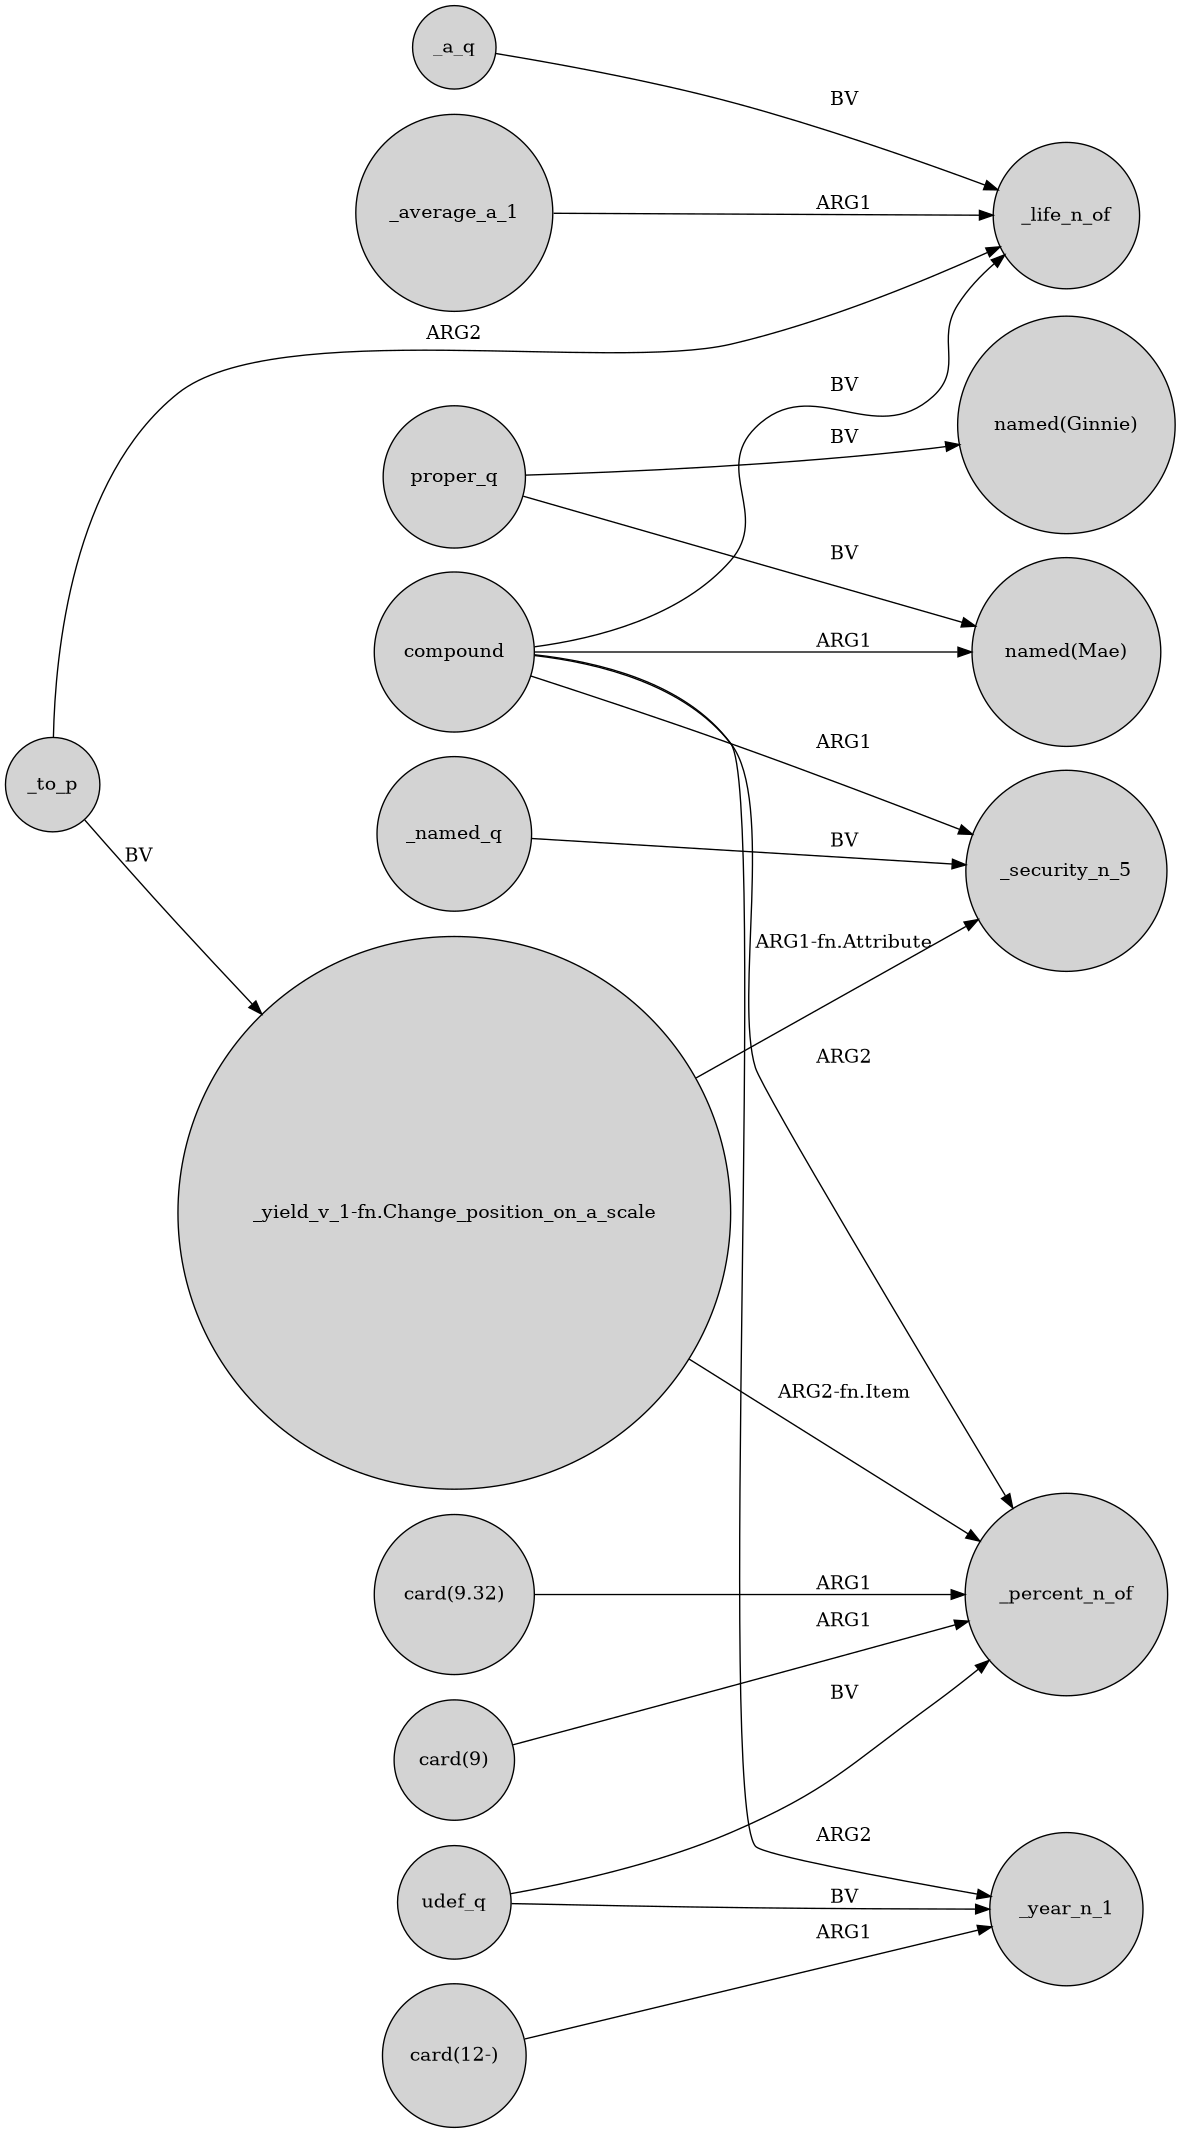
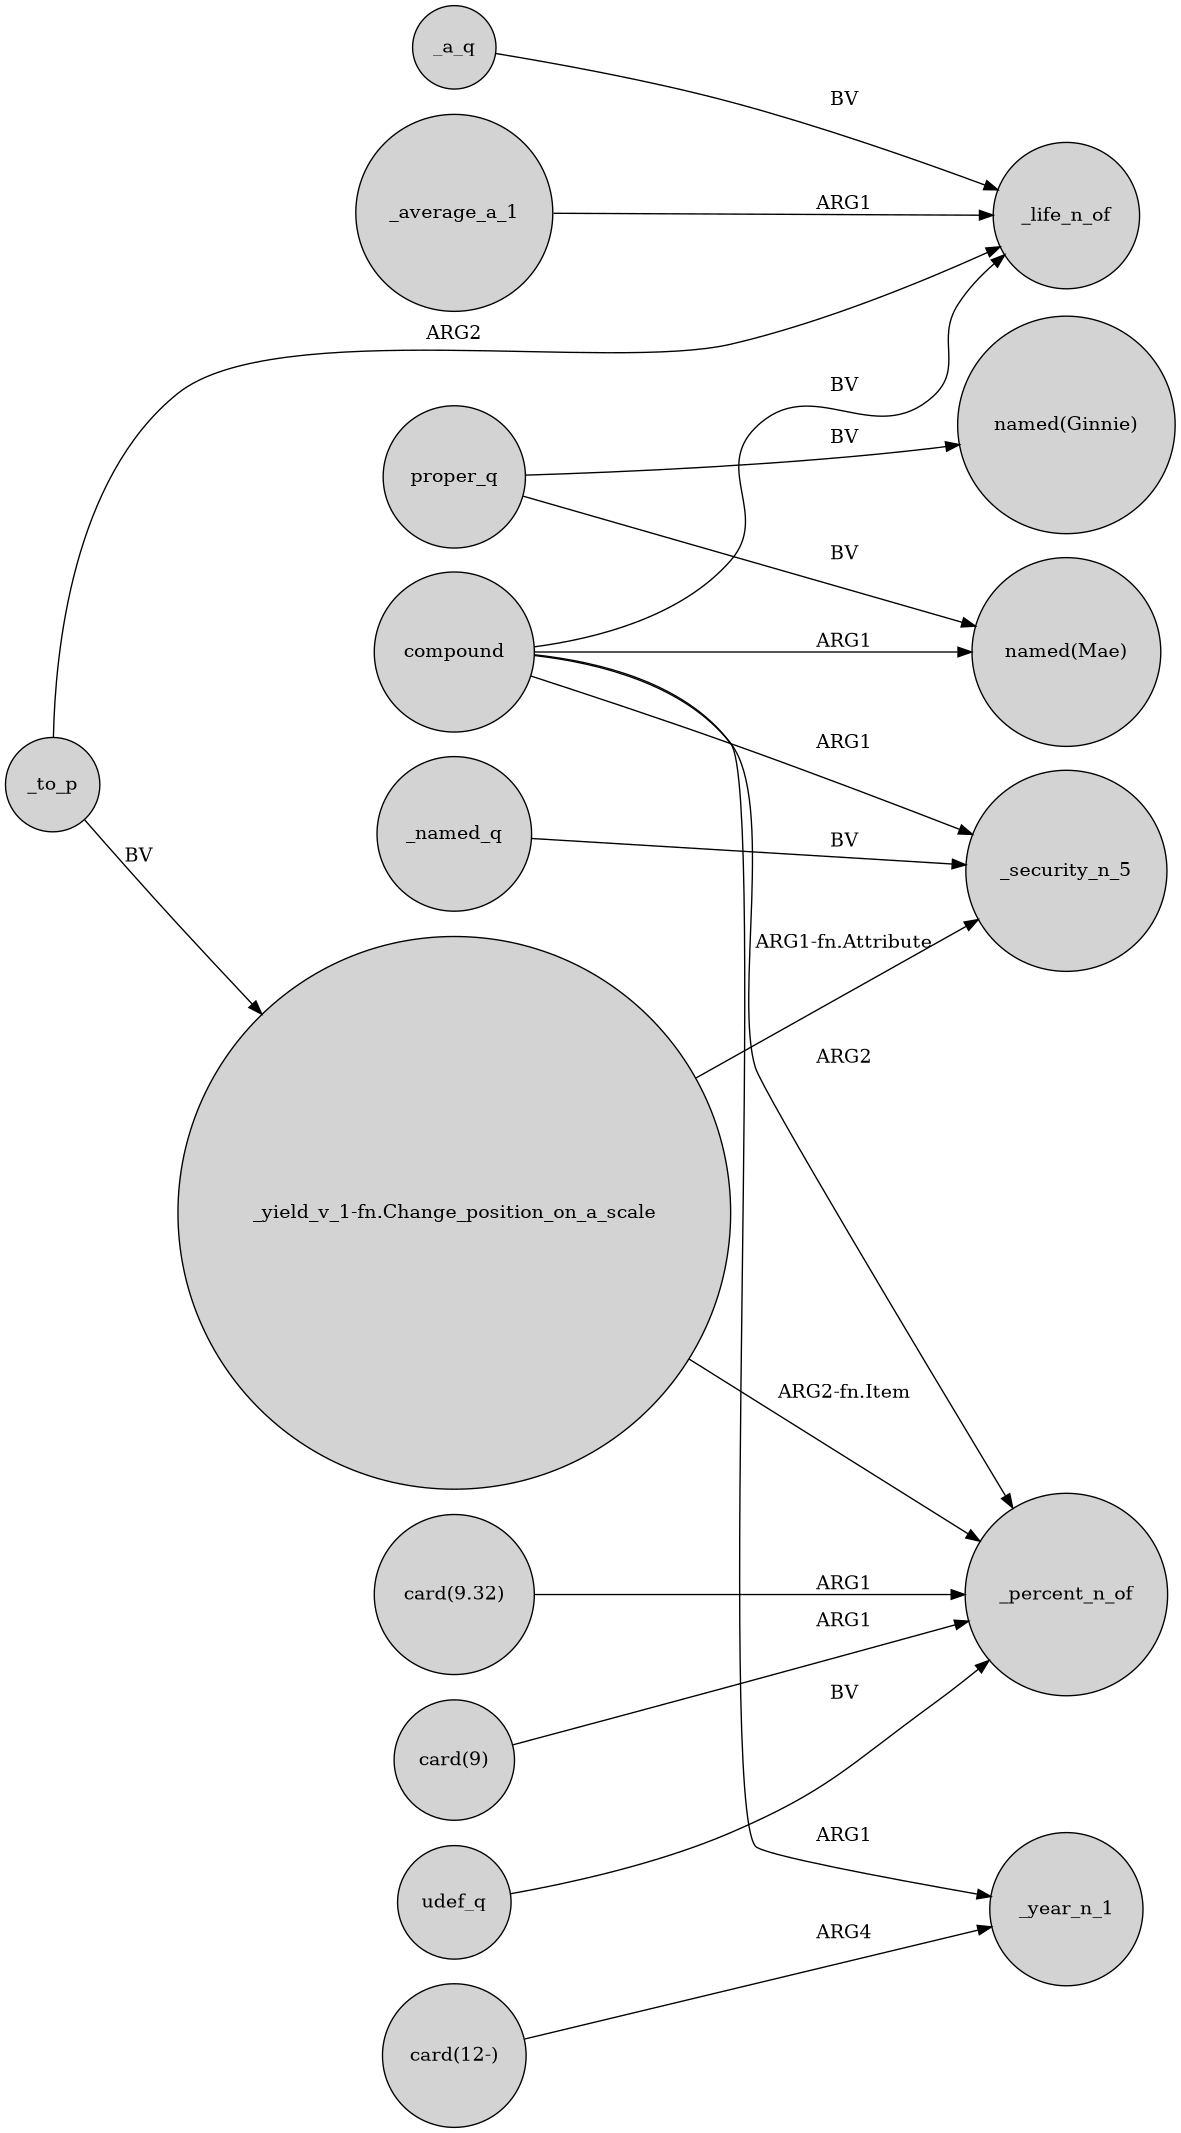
edge "compound" -> "_year_n_1": label "ARG2" -> "ARG1"
edge "udef_q" -> "_year_n_1": removed, label "BV"
edge "card(12-)" -> "_year_n_1": label "ARG1" -> "ARG4"
